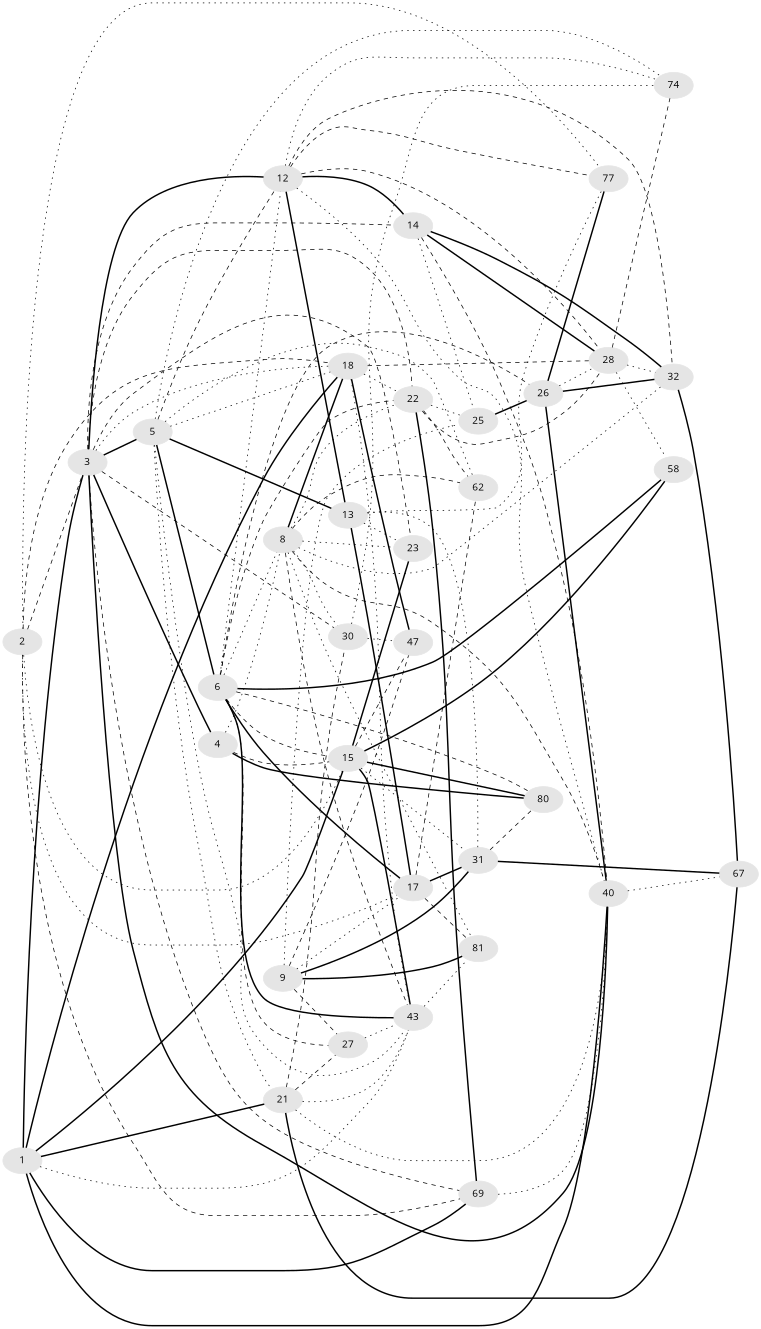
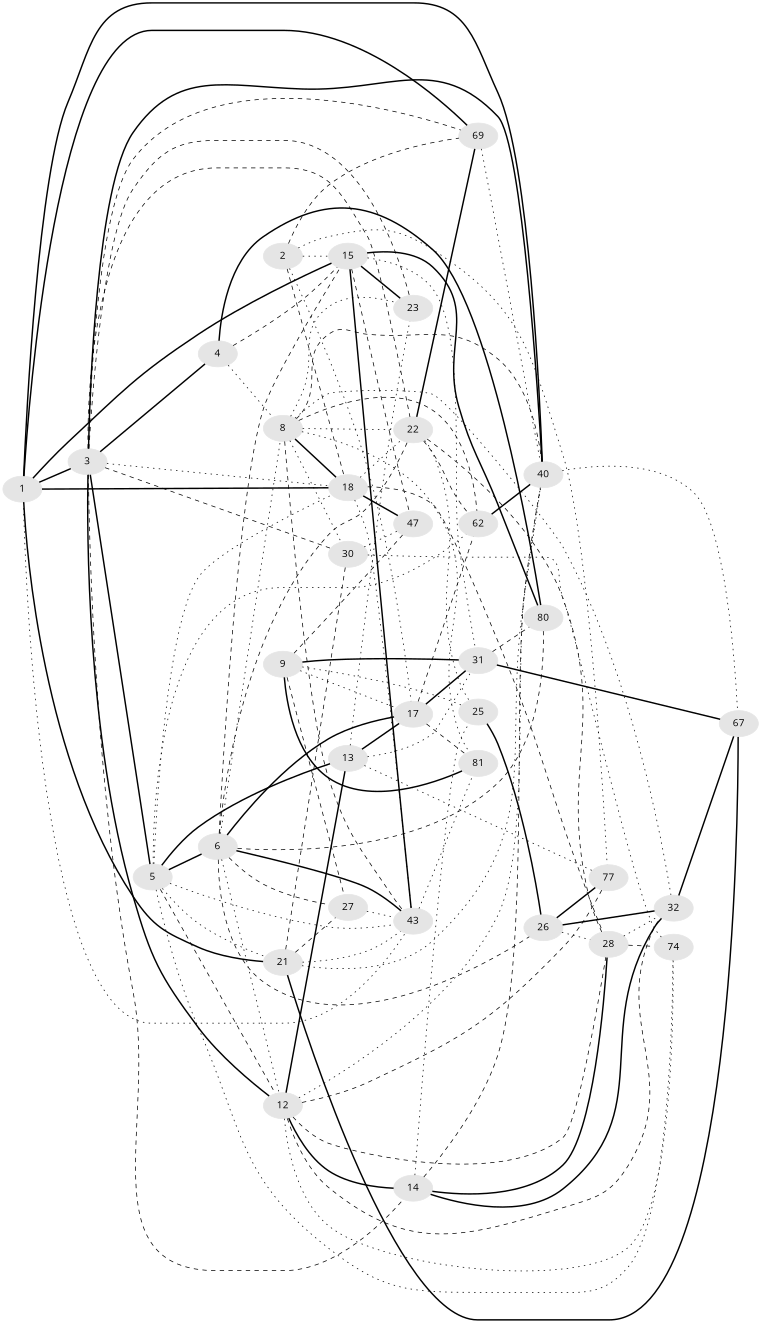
node "58": removed
edge "3" -- "2": removed
edge "26" -- "40": now "62" -- "40"
